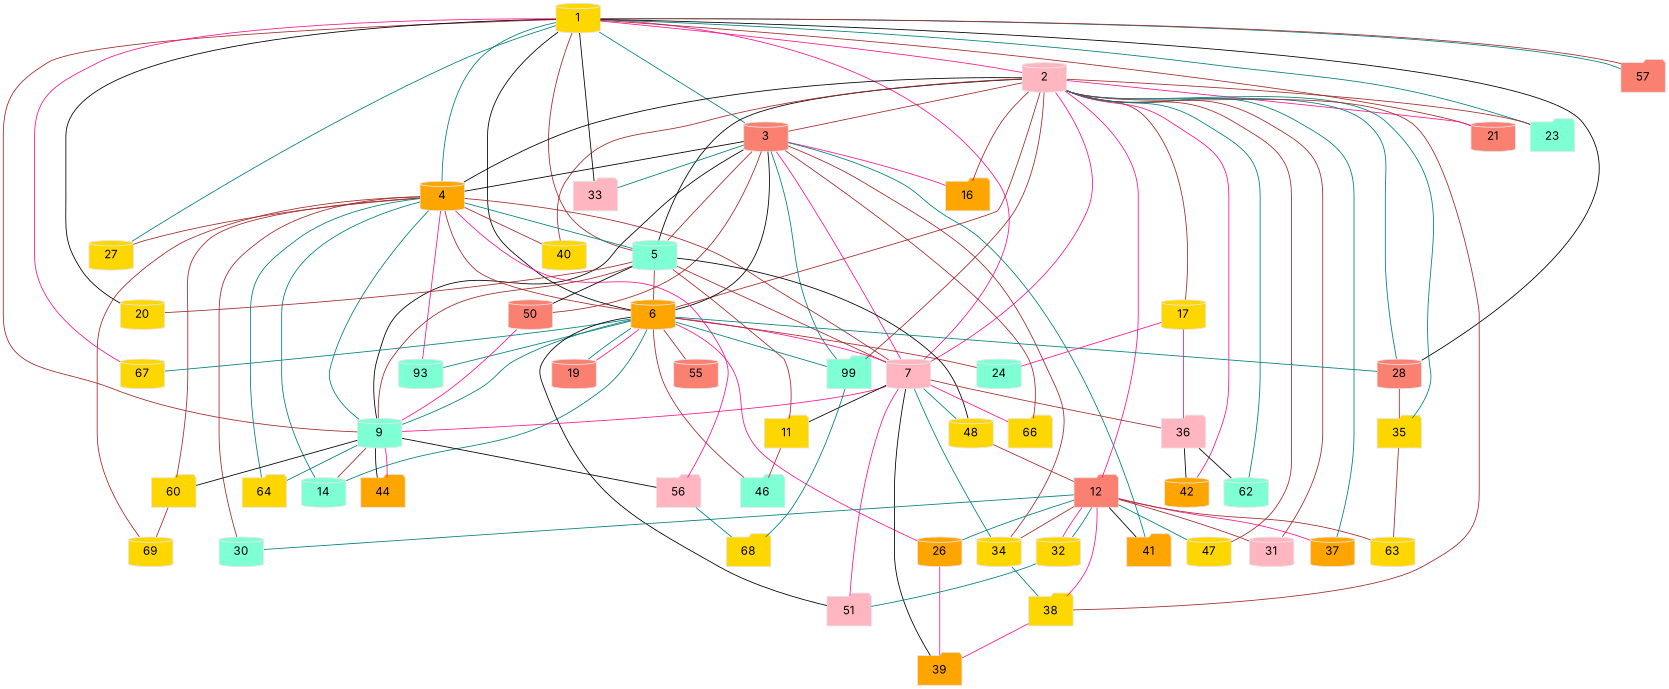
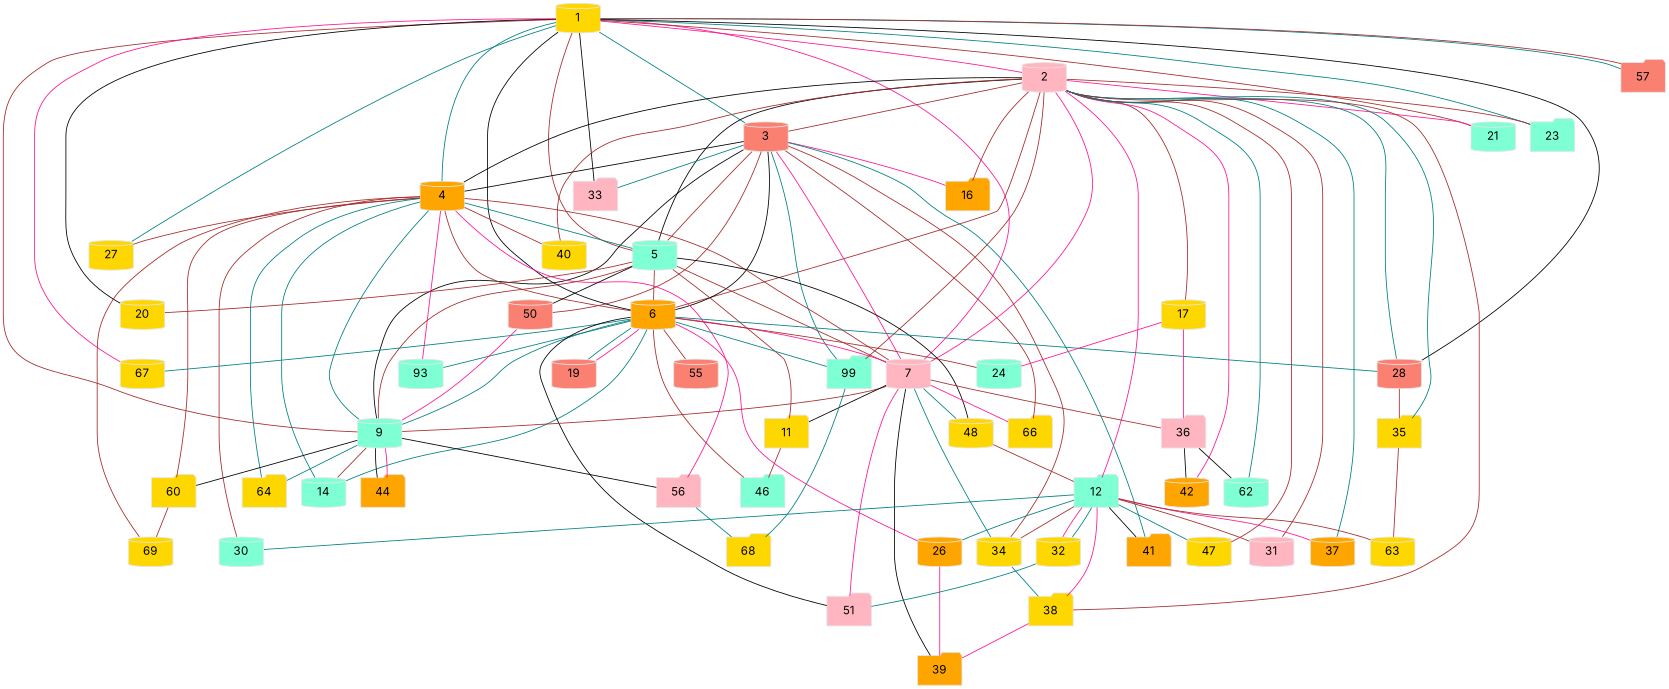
node "21": fillcolor salmon -> aquamarine
edge "7" -- "9": color deeppink -> brown
node "12": fillcolor salmon -> aquamarine
